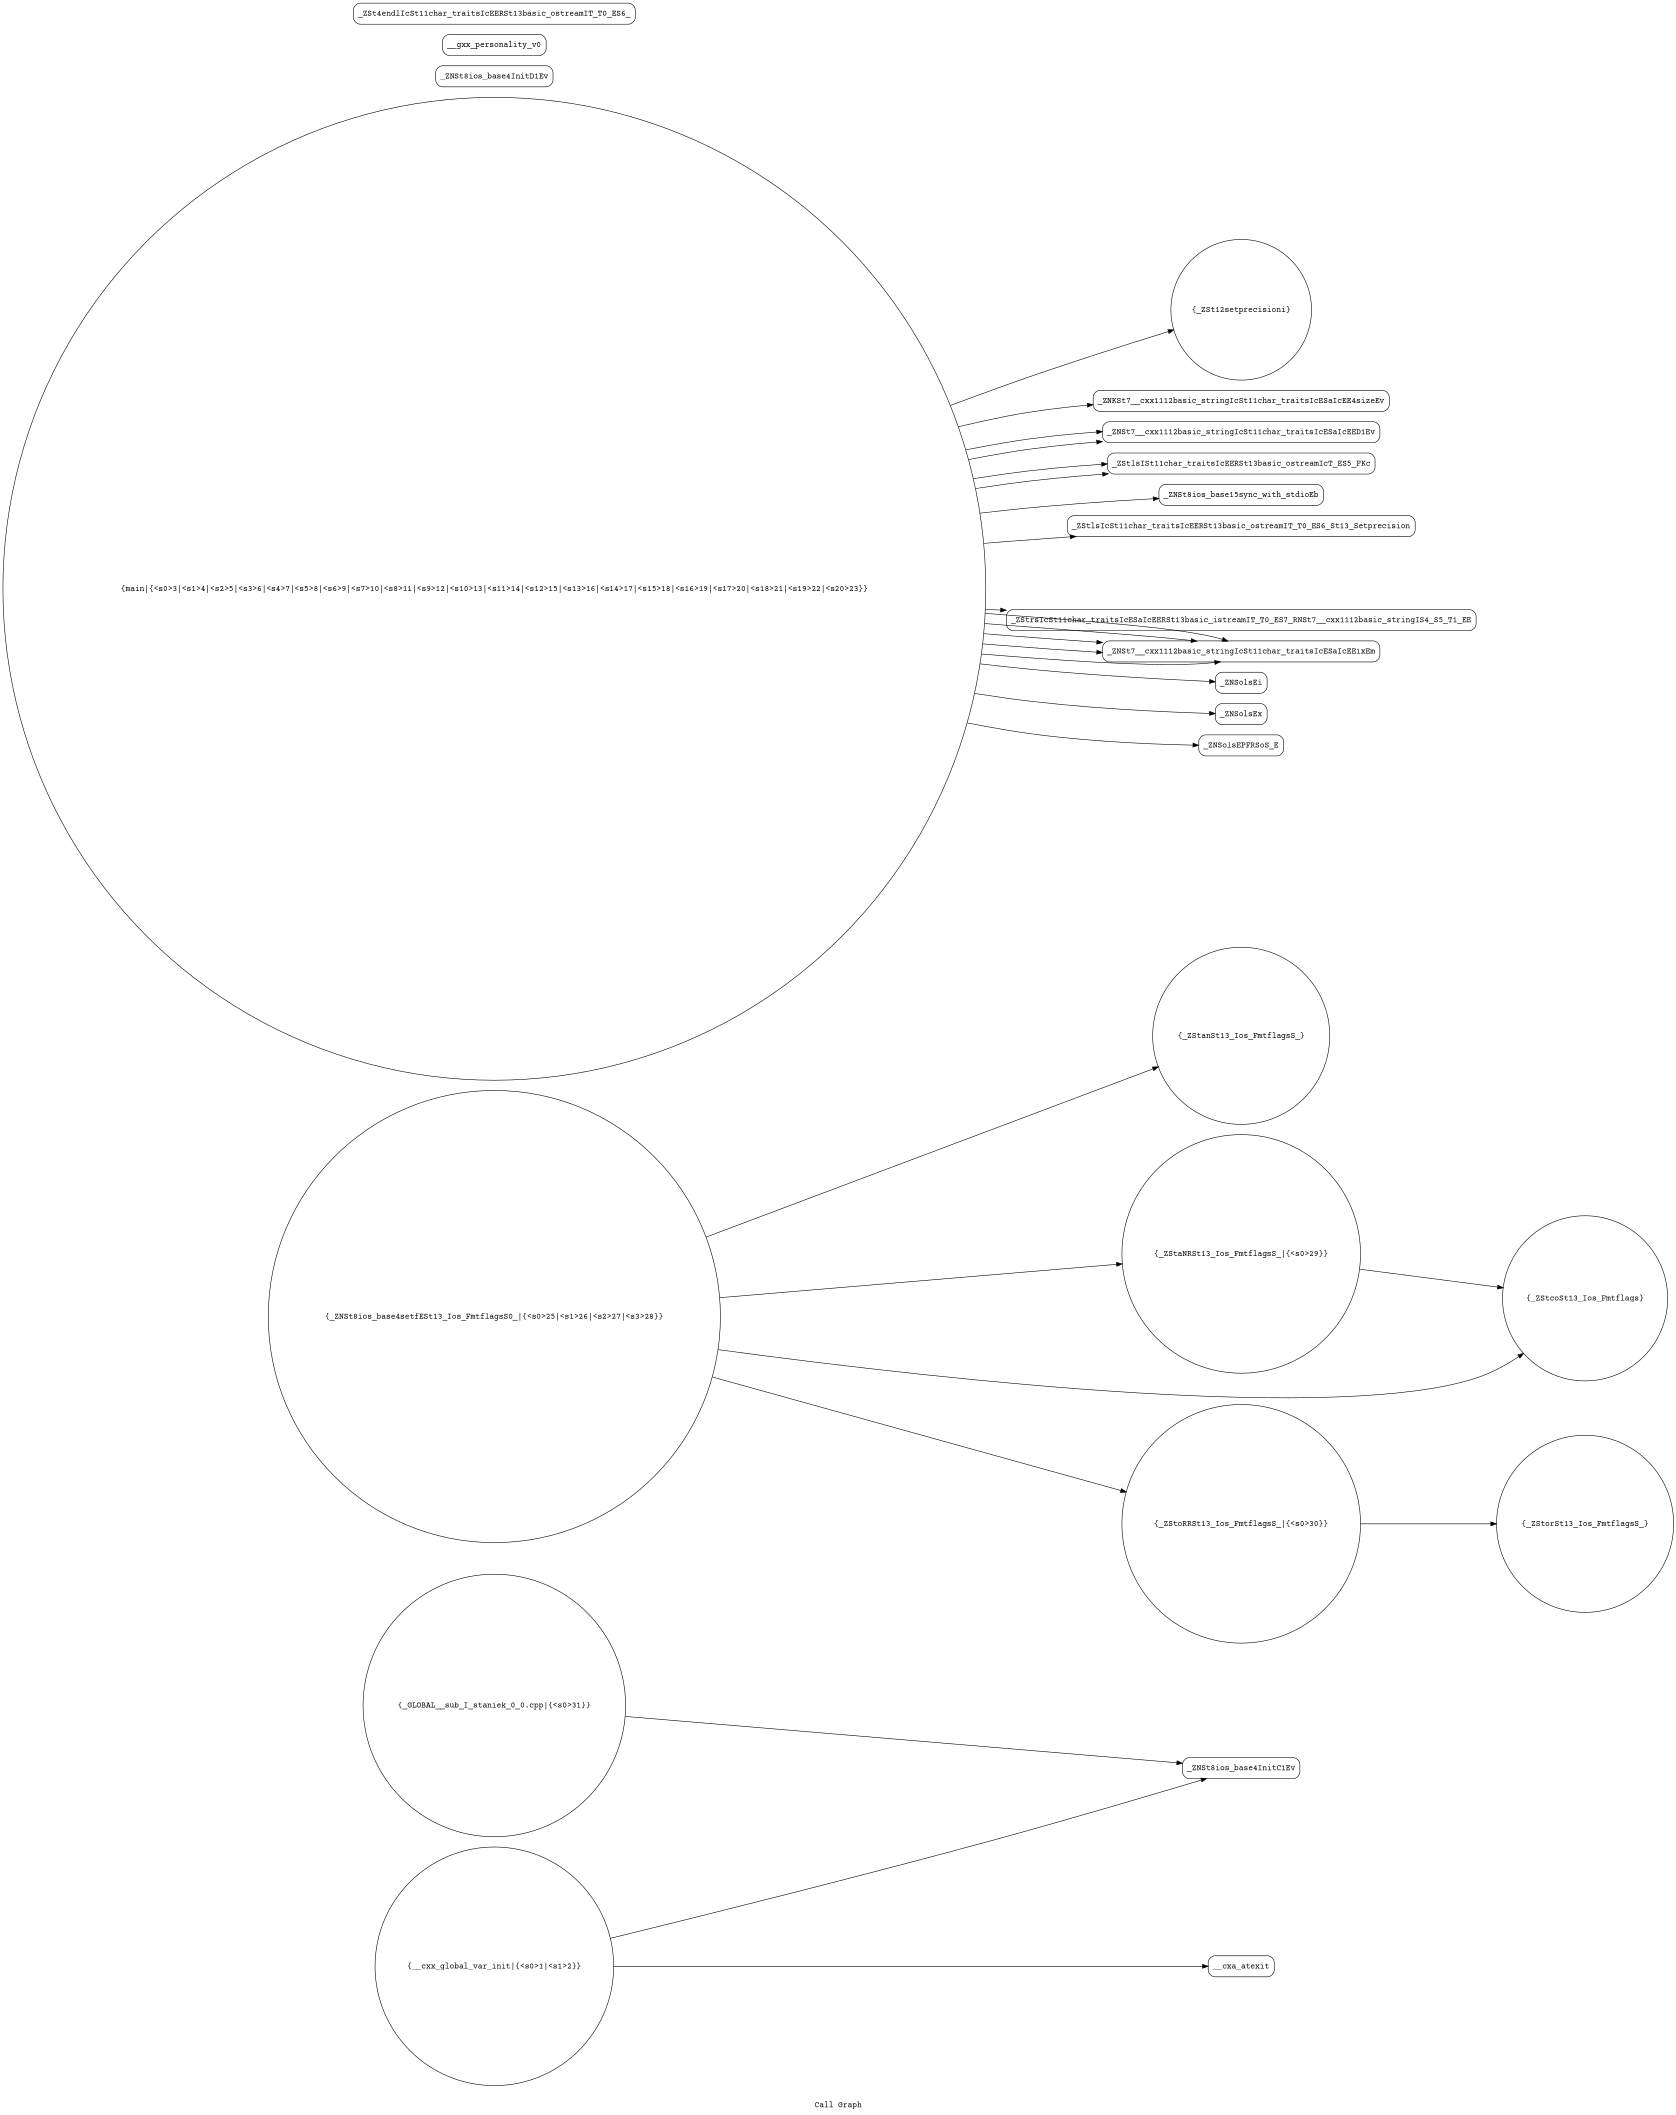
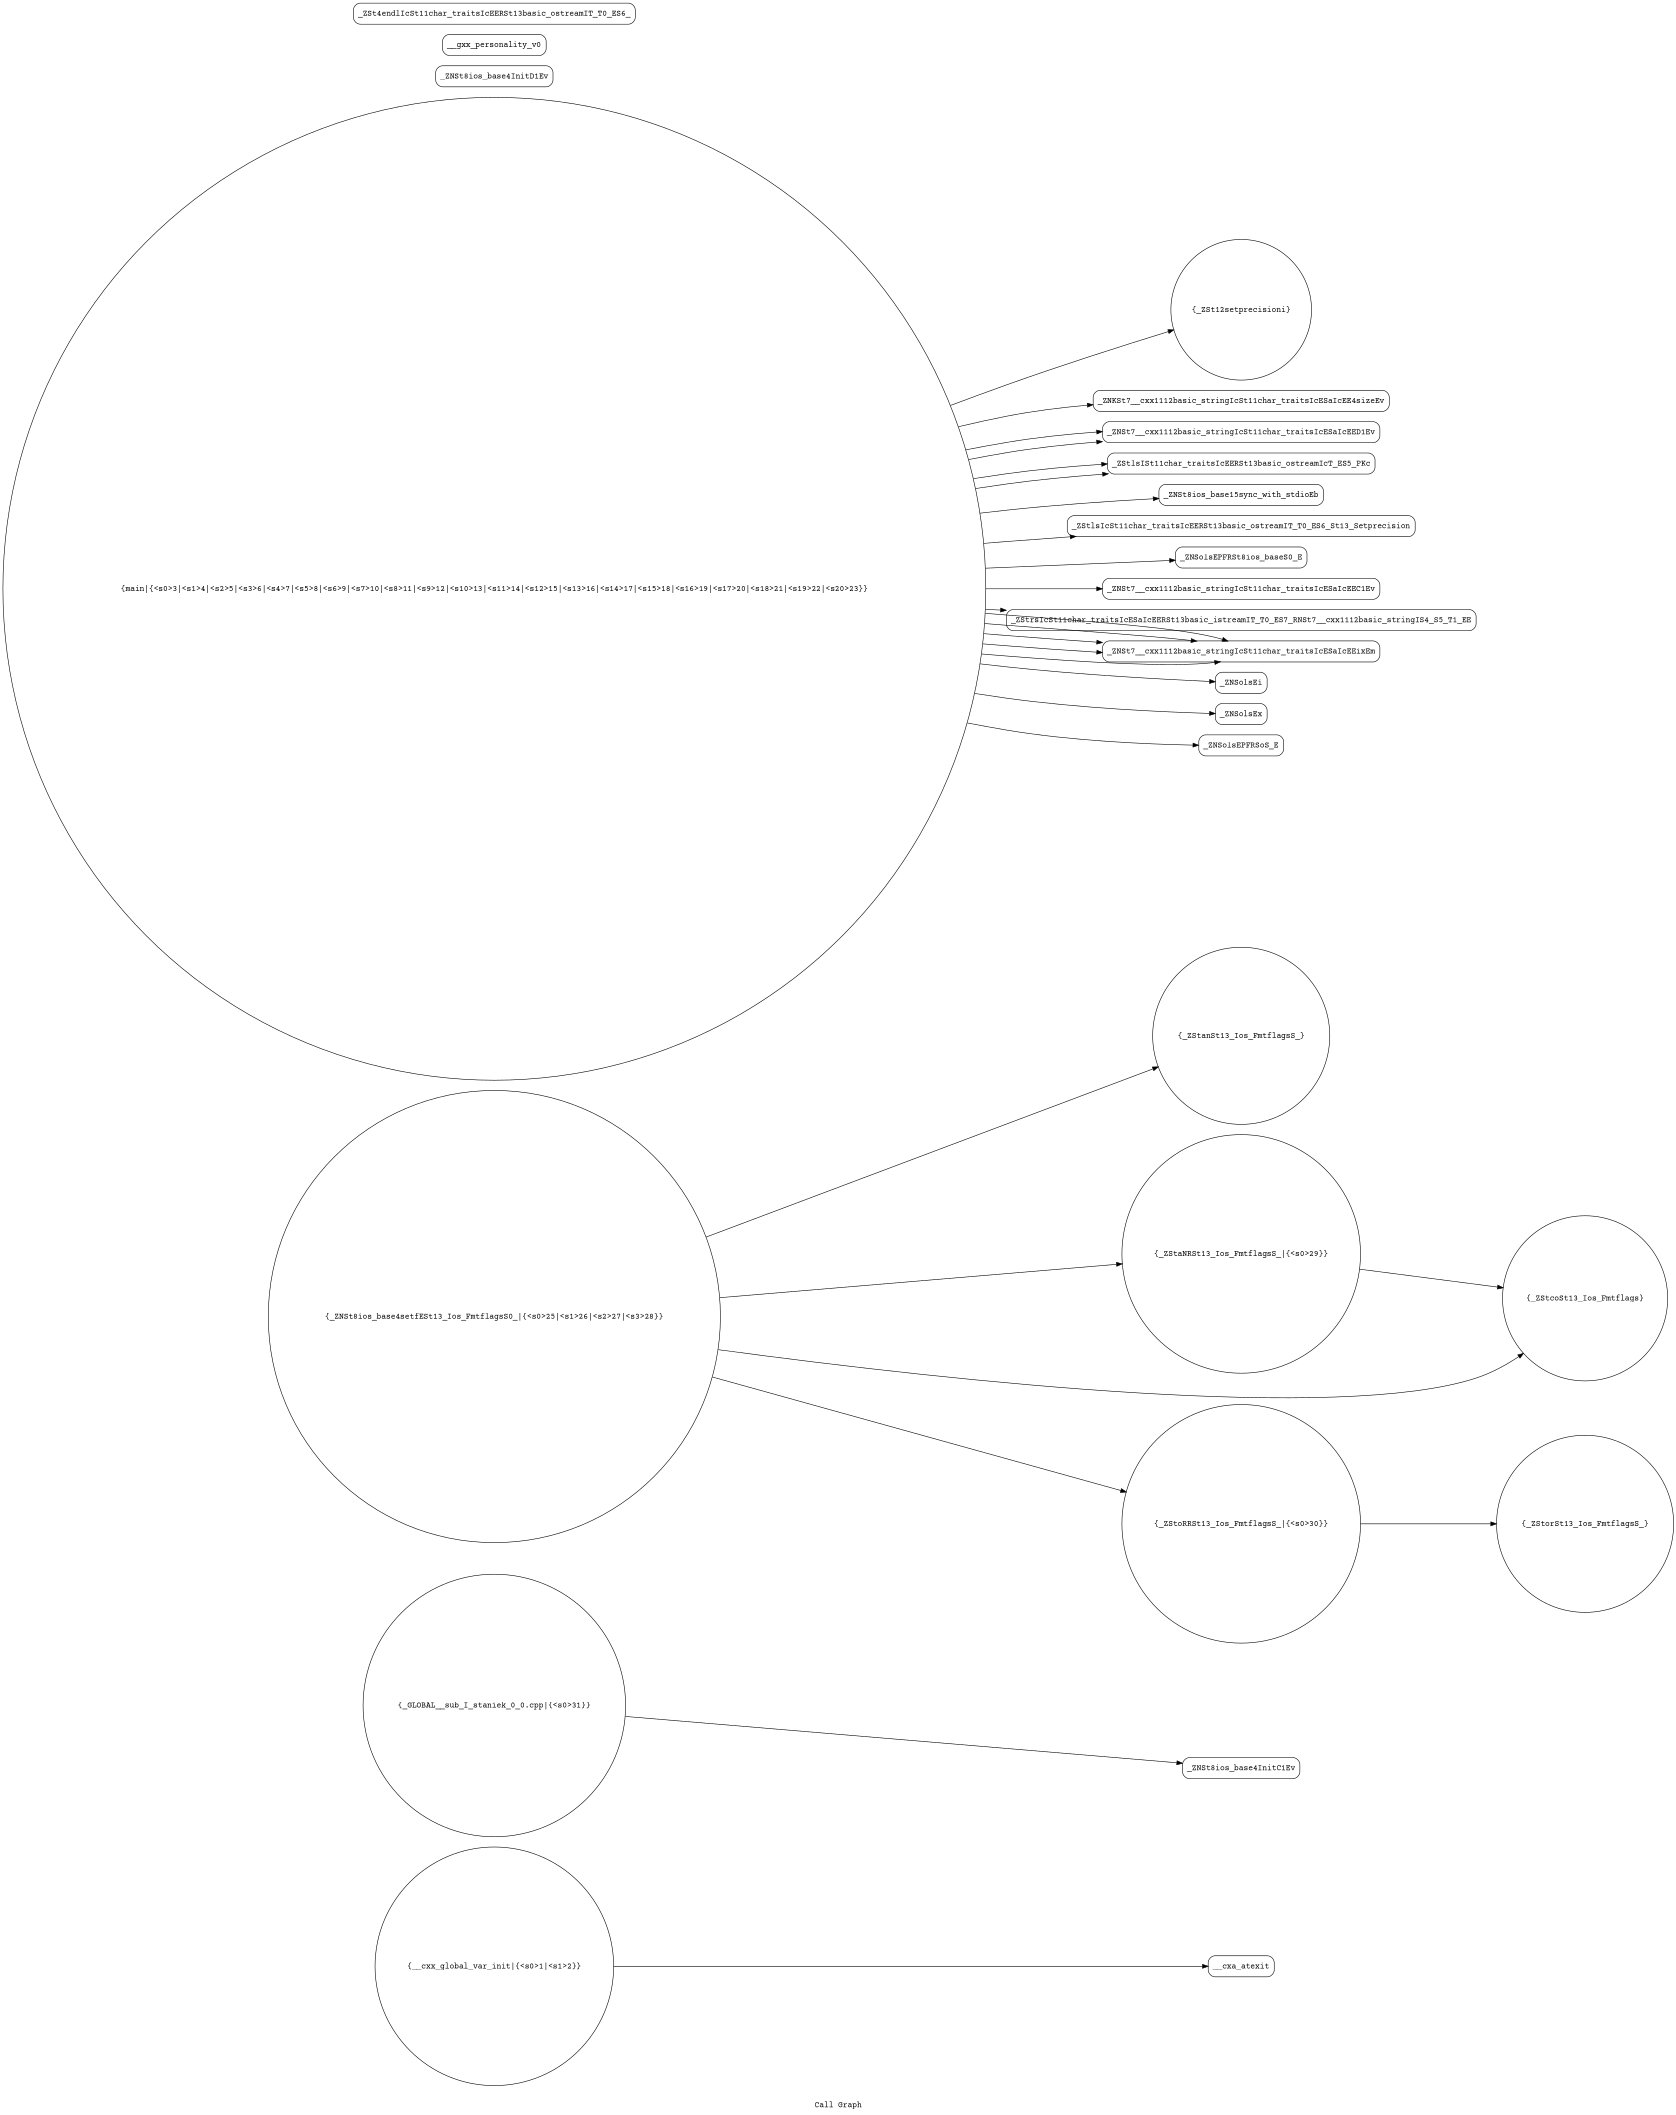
node "_ZNSolsEPFRSt8ios_baseS0_E": added
node "_ZNSt7__cxx1112basic_stringIcSt11char_traitsIcESaIcEEC1Ev": added
edge "{__cxx_global_var_init|{<s0>1|<s1>2}}" -> "_ZNSt8ios_base4InitC1Ev": removed
